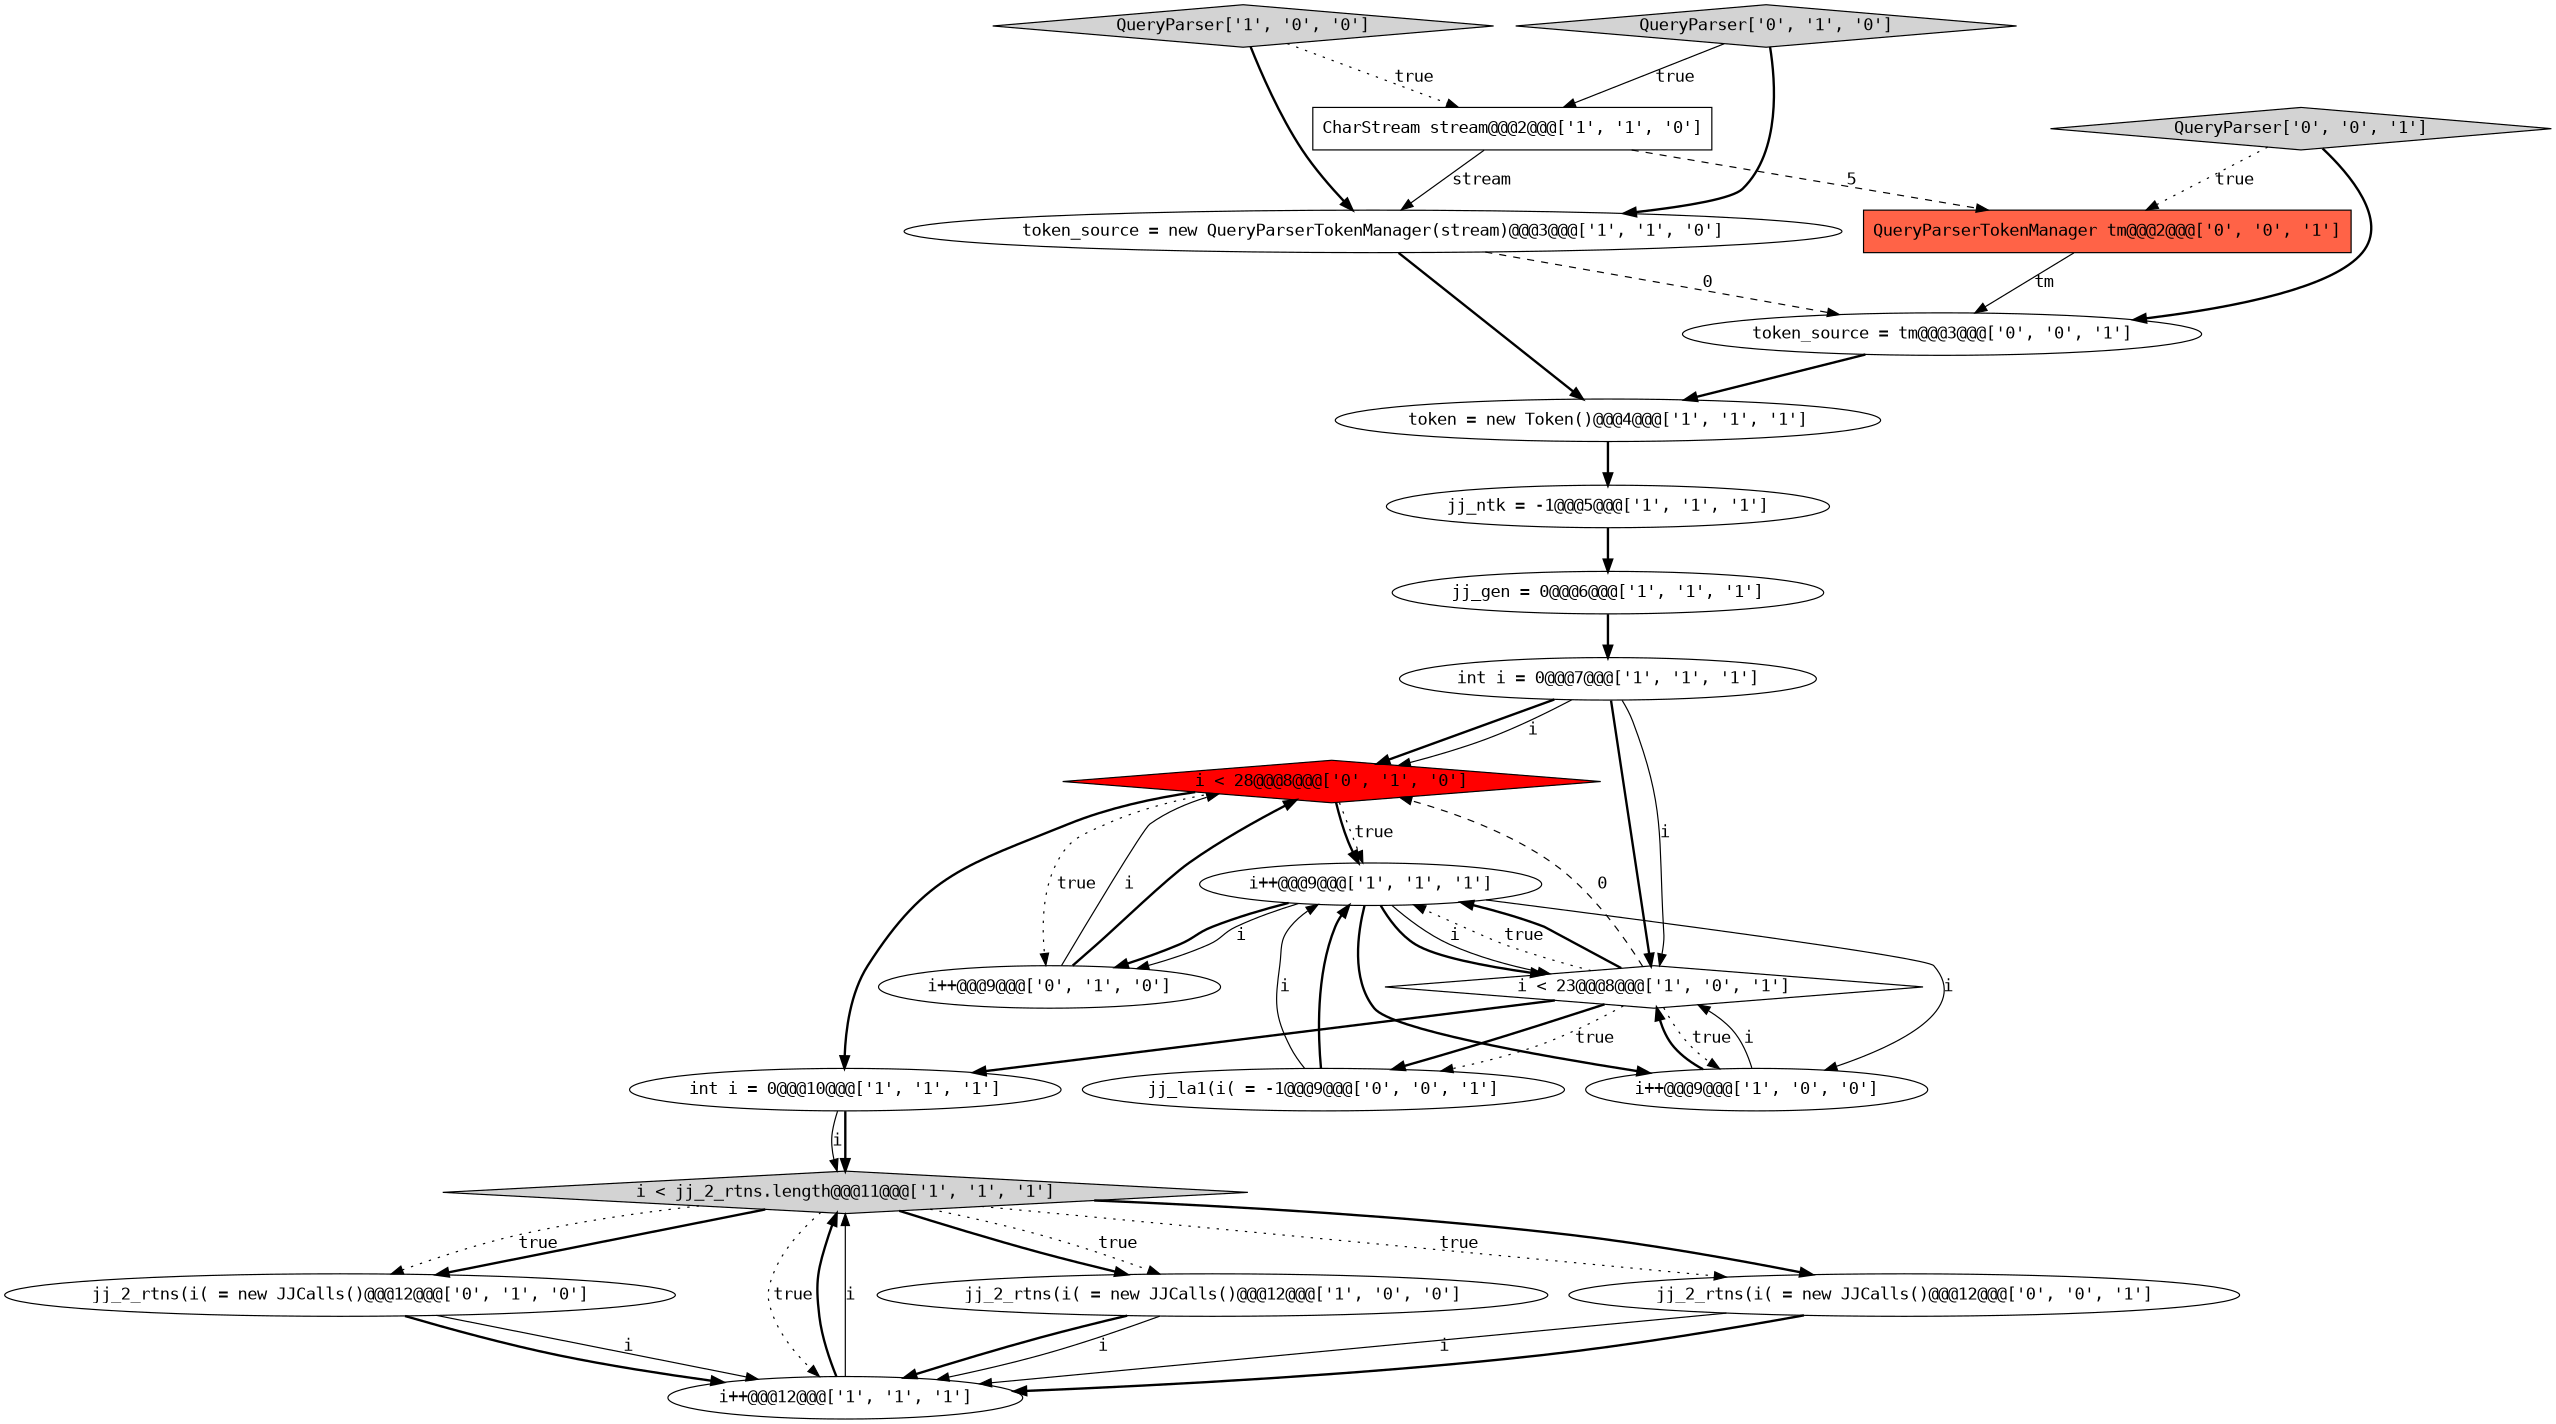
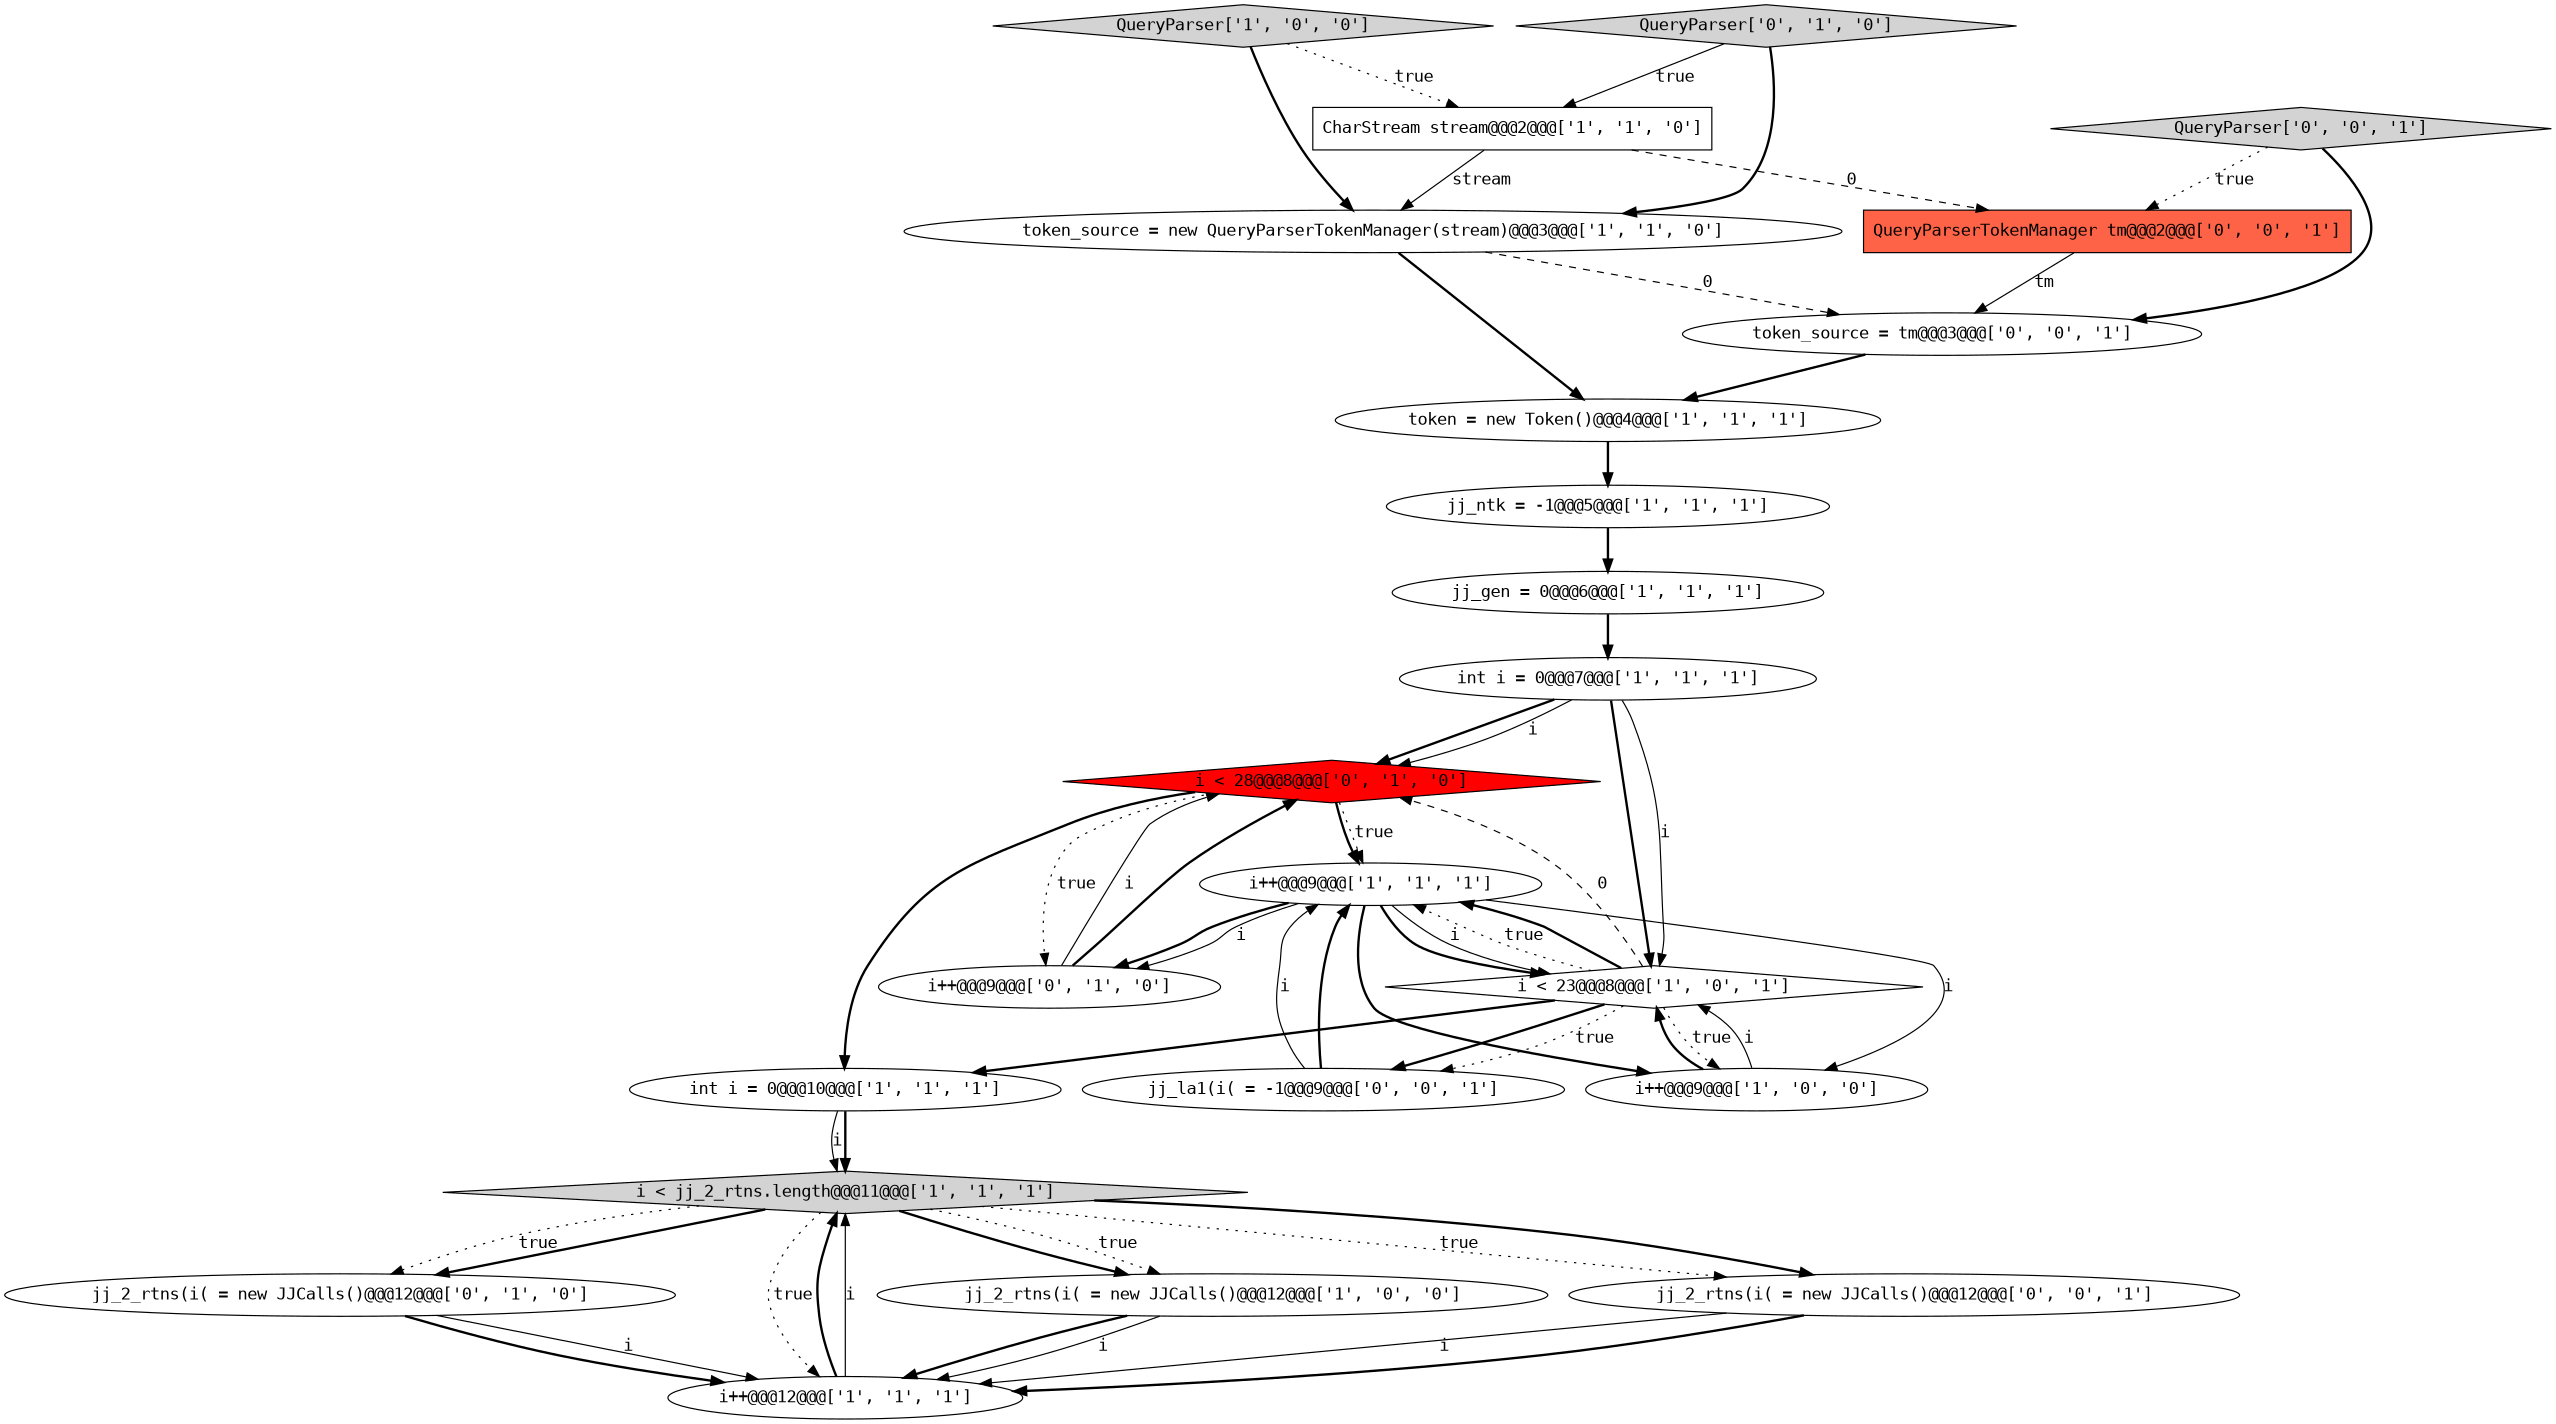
edge "CharStream stream@@@2@@@['1', '1', '0']" -> "QueryParserTokenManager tm@@@2@@@['0', '0', '1']": label "5" -> "0"
